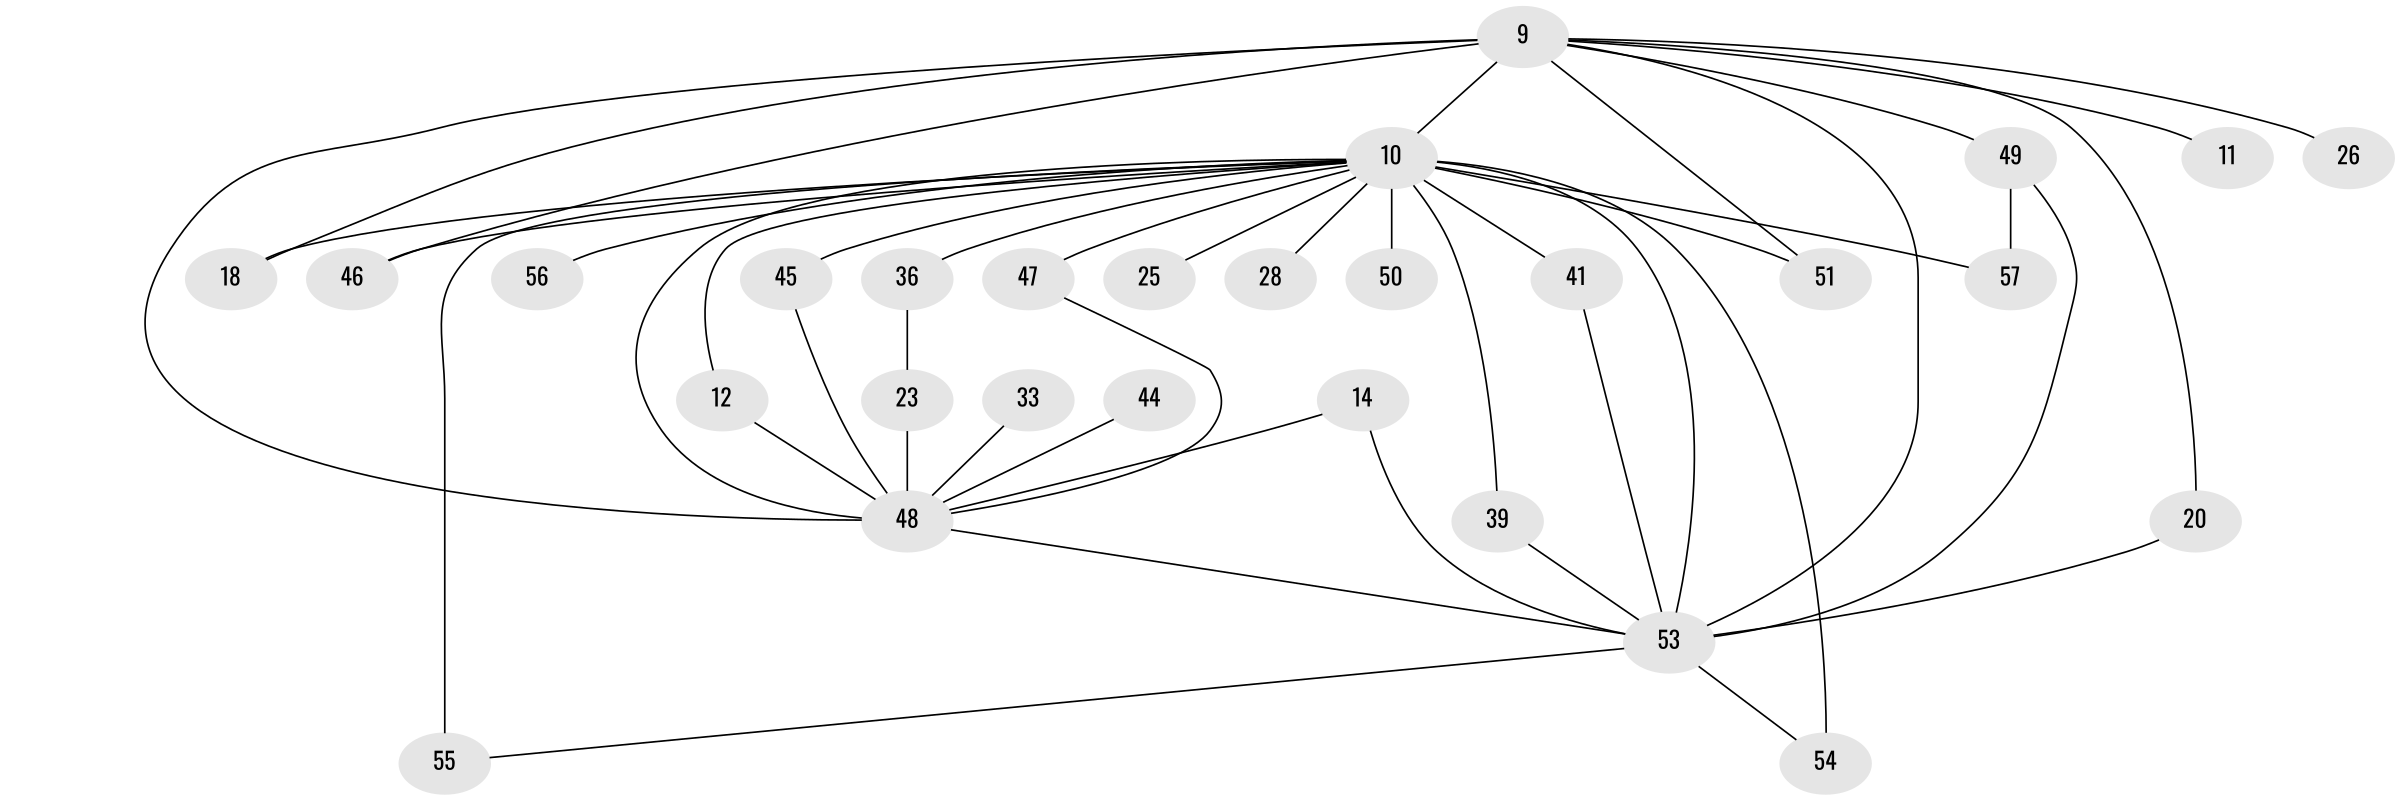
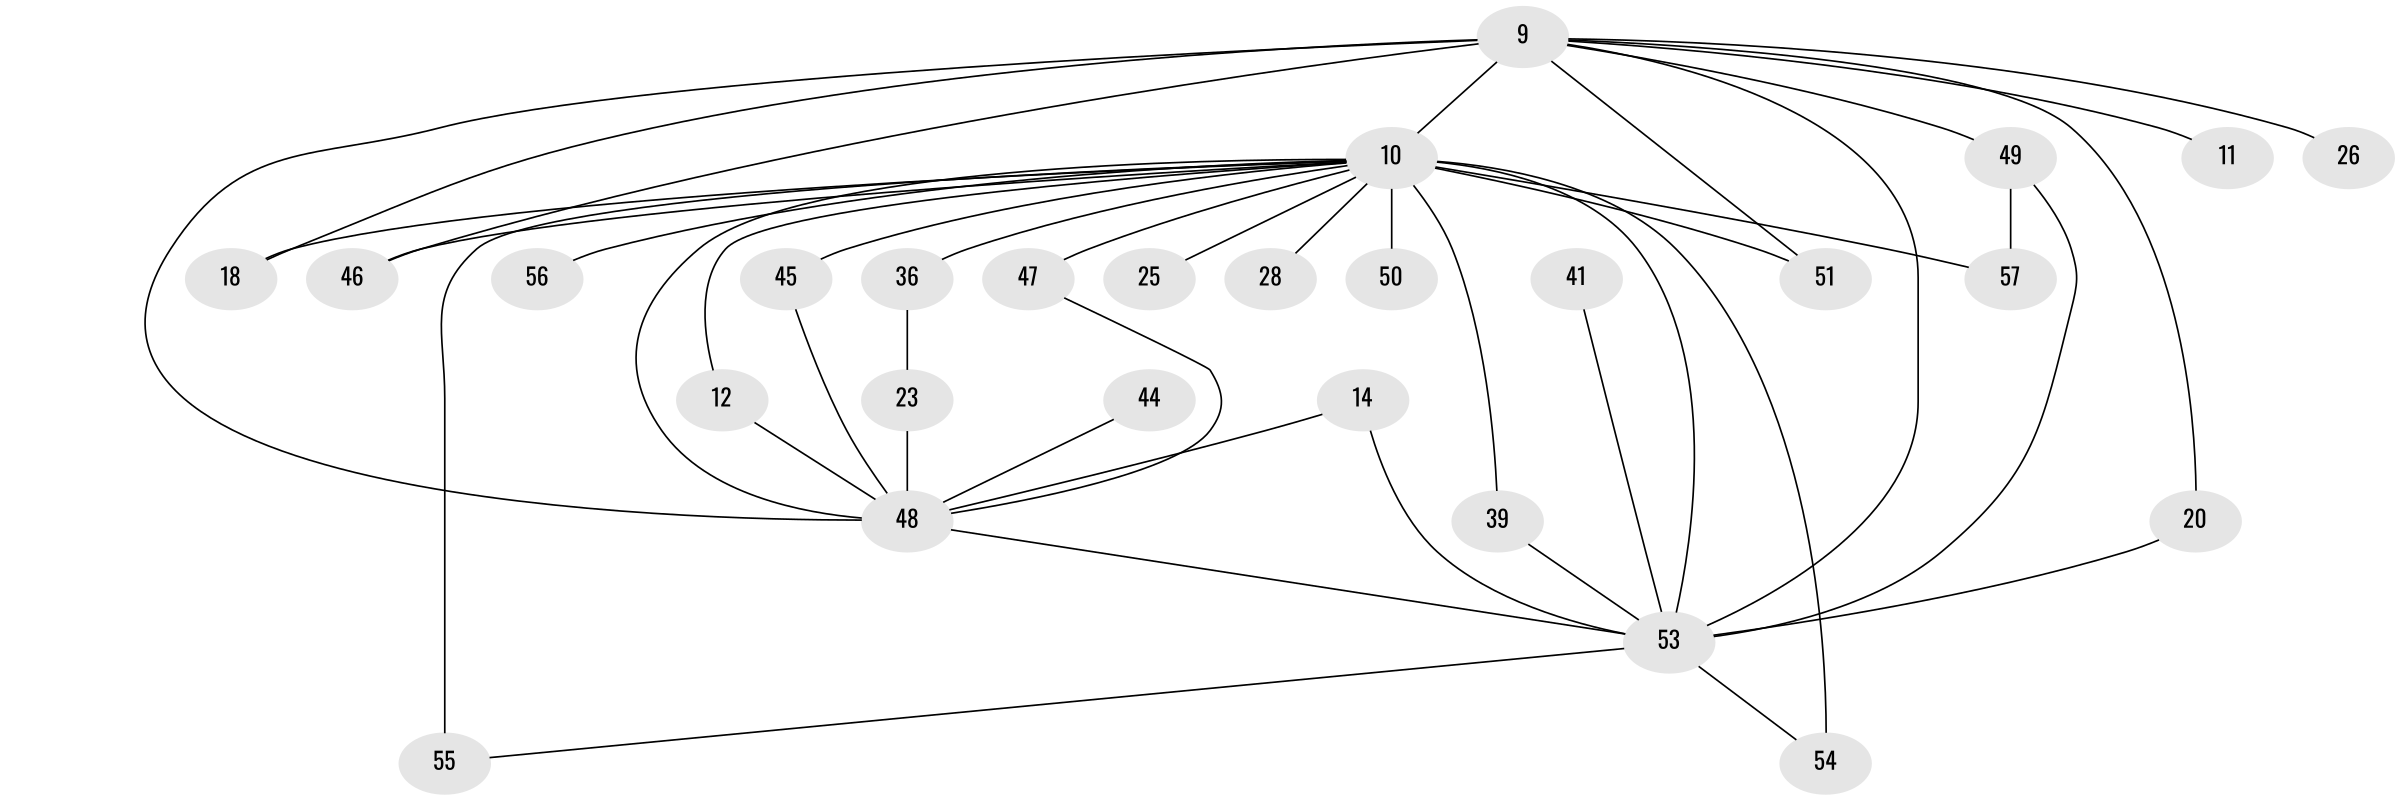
edge "10" -- "41": removed
node "33": removed
